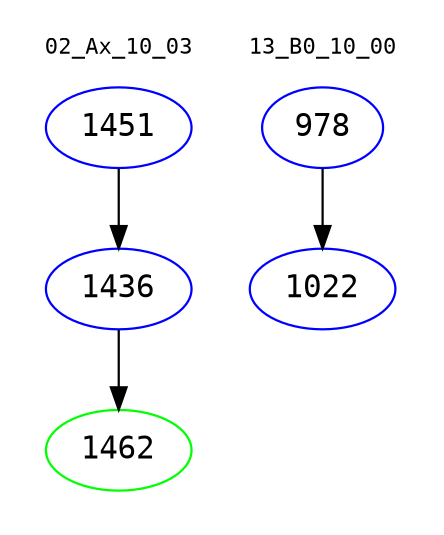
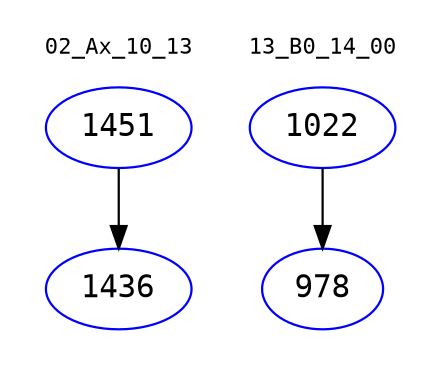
cluster "02_Ax_10_03": label "02_Ax_10_03" -> "02_Ax_10_13"
cluster "13_B0_10_00": label "13_B0_10_00" -> "13_B0_14_00"
edge "978" -> "1022": reversed
node "1462": removed
